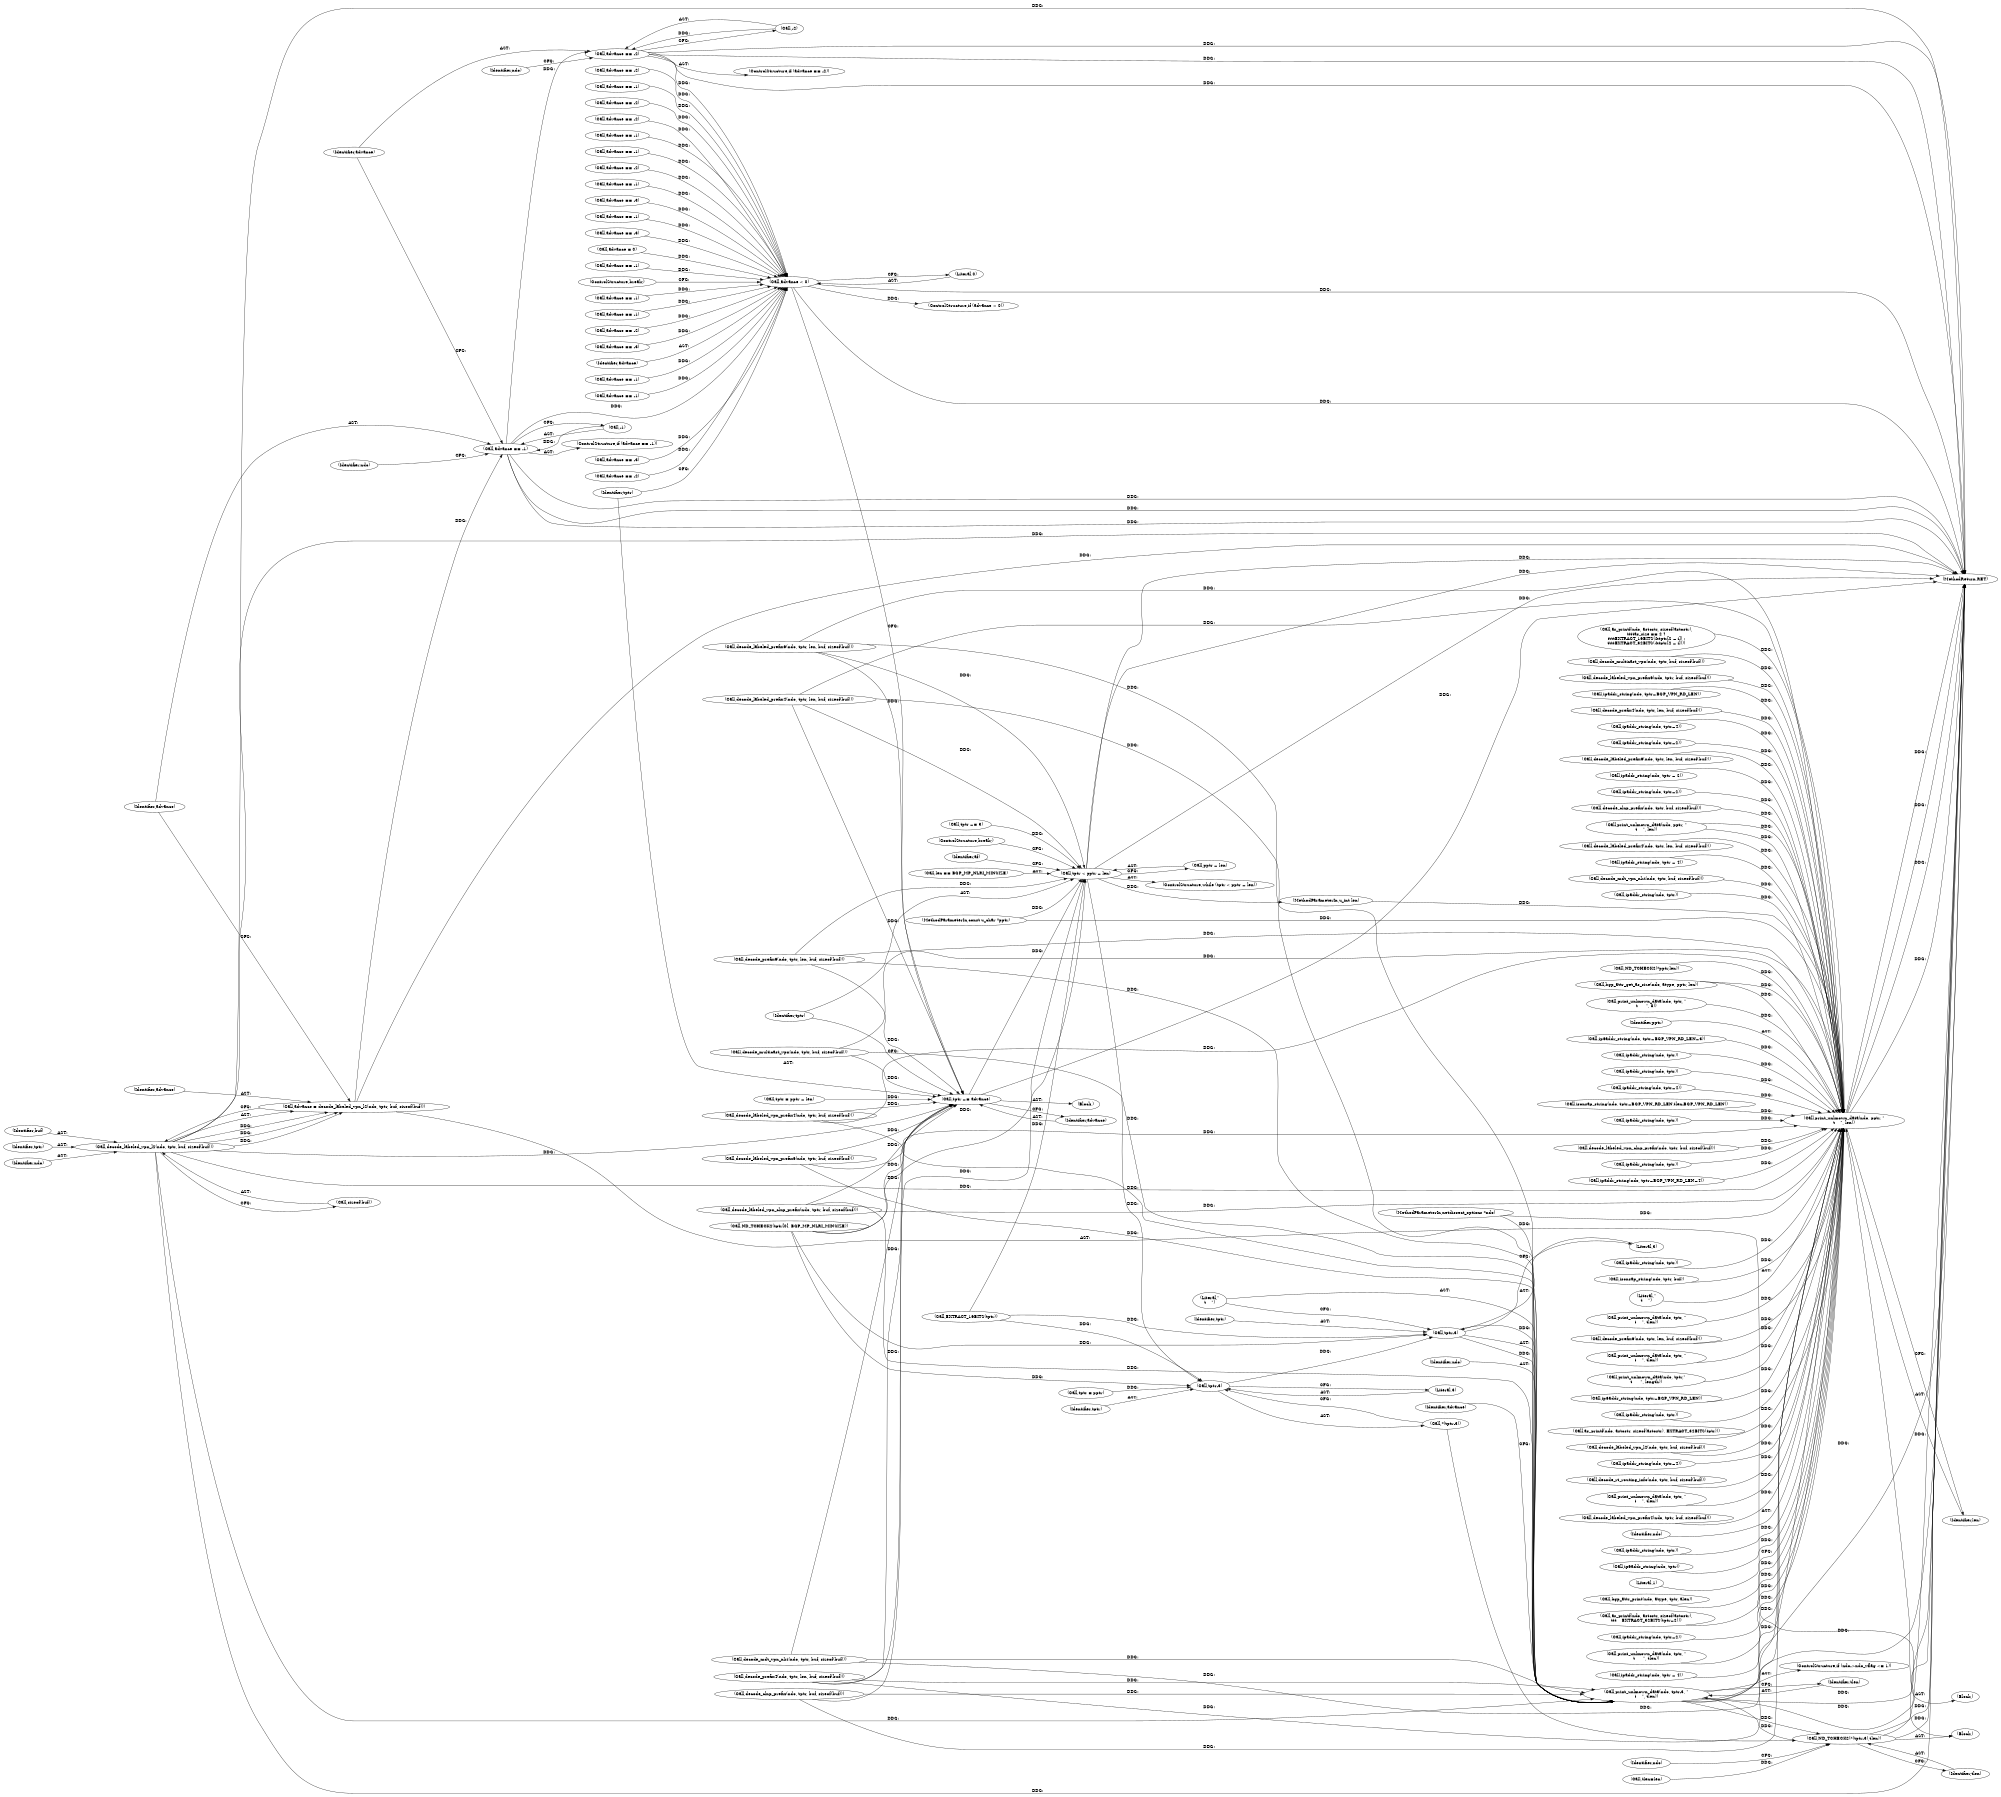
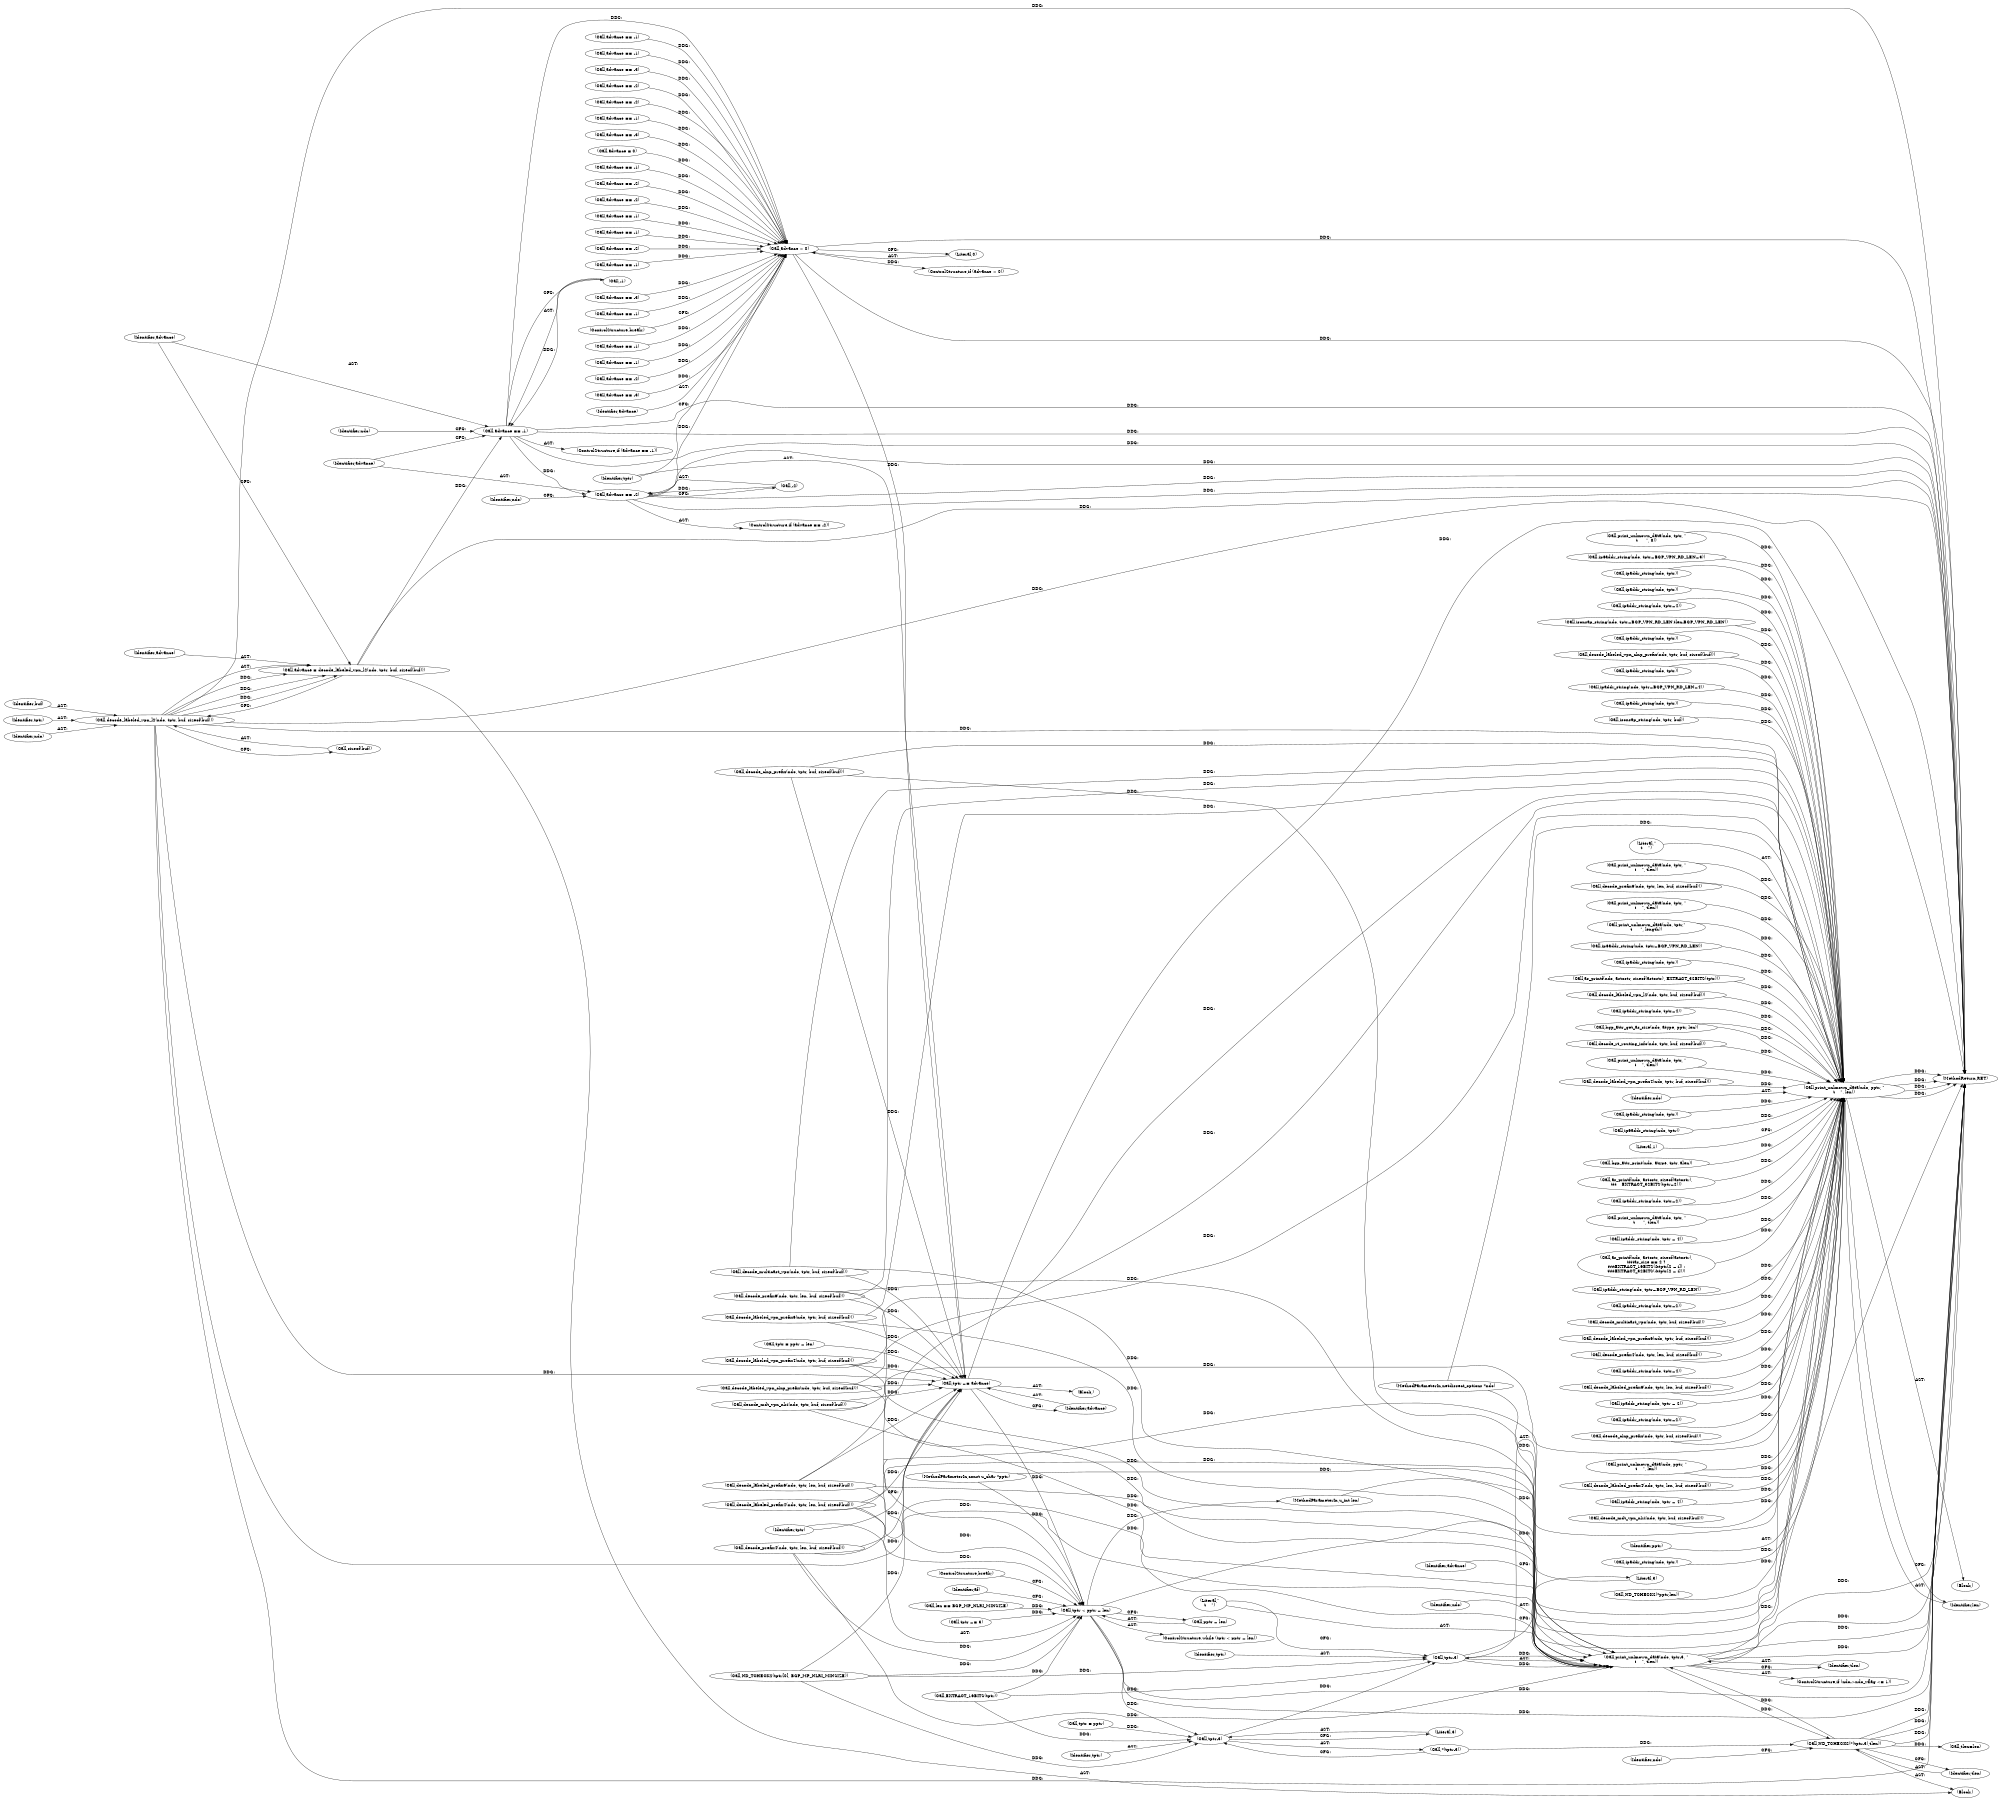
edge "(Call,advance < 0)" -> "(Call,tptr += advance)": label "CFG: " -> "DDG: "
edge "(Call,len == BGP_MP_NLRI_MINSIZE)" -> "(Call,tptr < pptr + len)": label "AST: " -> "DDG: "
edge "(Call,tlen=len)" -> "(Call,ND_TCHECK2(*(tptr-3),tlen))": reversed
